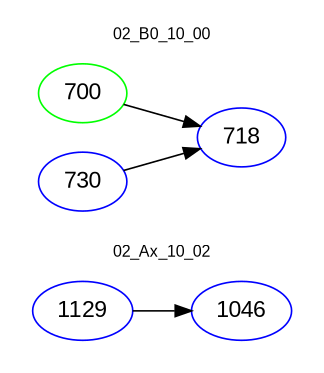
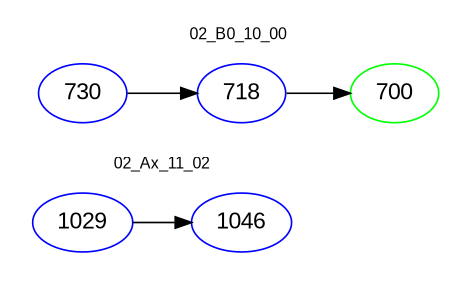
edge "700" -> "718": reversed
cluster "02_Ax_10_02": label "02_Ax_10_02" -> "02_Ax_11_02"
node "1129": label "1129" -> "1029"
